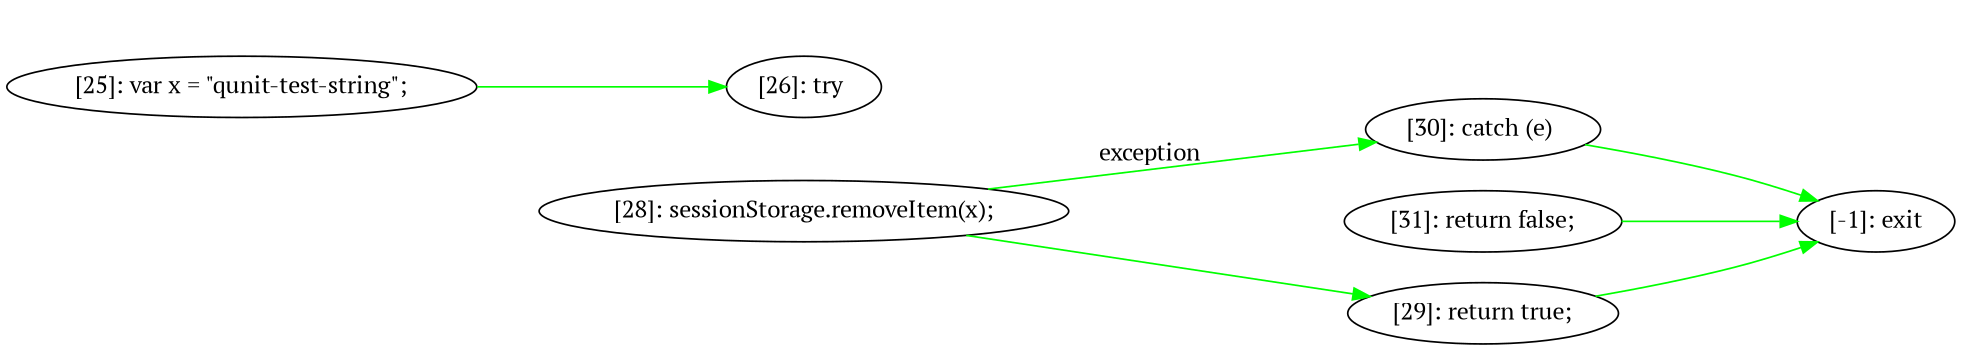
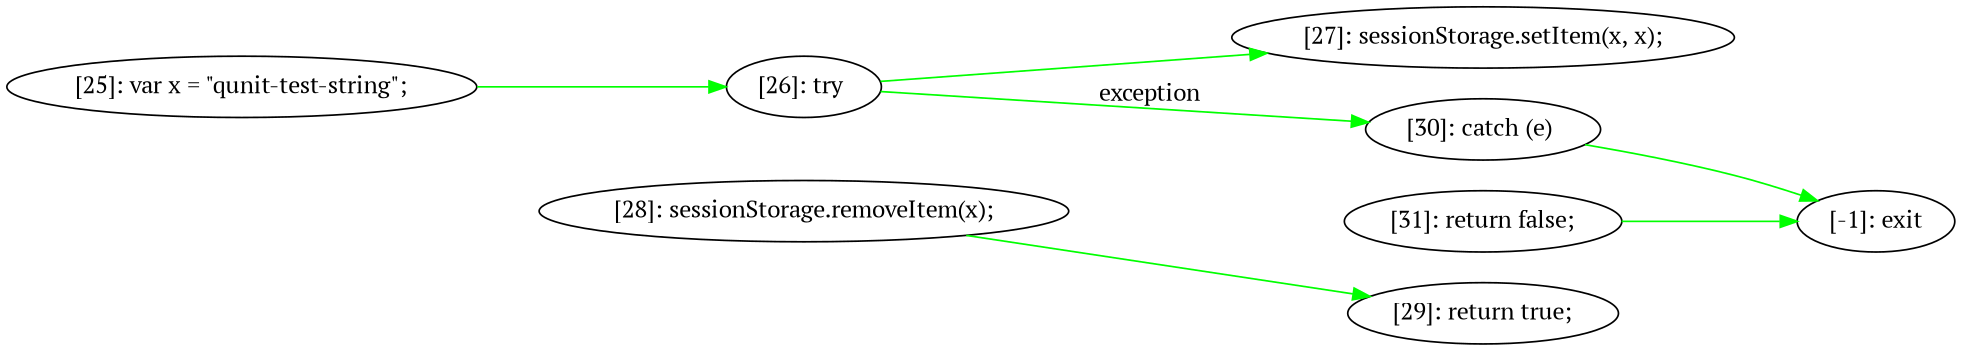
node "[27]: sessionStorage.setItem(x, x);": added
edge "[28]: sessionStorage.removeItem(x);" -> "[30]: catch (e)": now "[26]: try" -> "[30]: catch (e)"
edge "[29]: return true;" -> "[-1]: exit": removed
